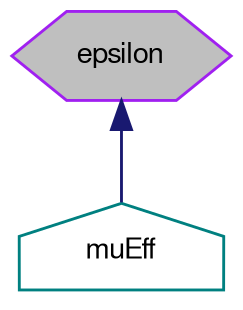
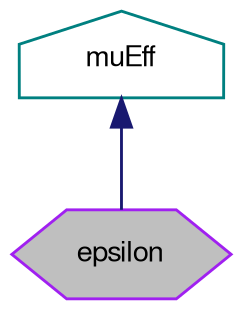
edge "muEff" -> "epsilon": reversed
